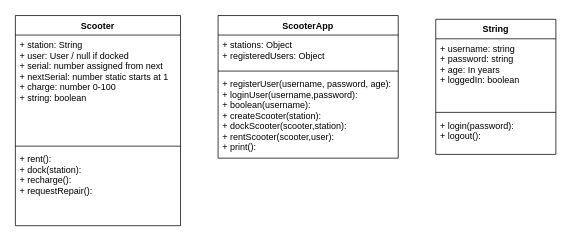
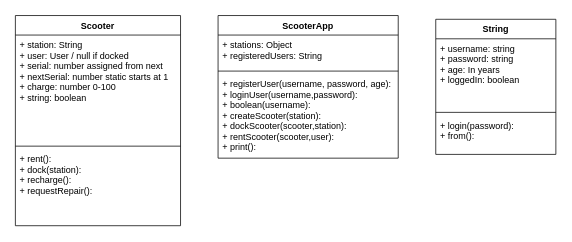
node "+ stations: Object + registeredUsers: Object": label "+ stations: Object + registeredUsers: Object" -> "+ stations: Object + registeredUsers: String"
node "+ login(password): + logout():": label "+ login(password): + logout():" -> "+ login(password): + from():"
